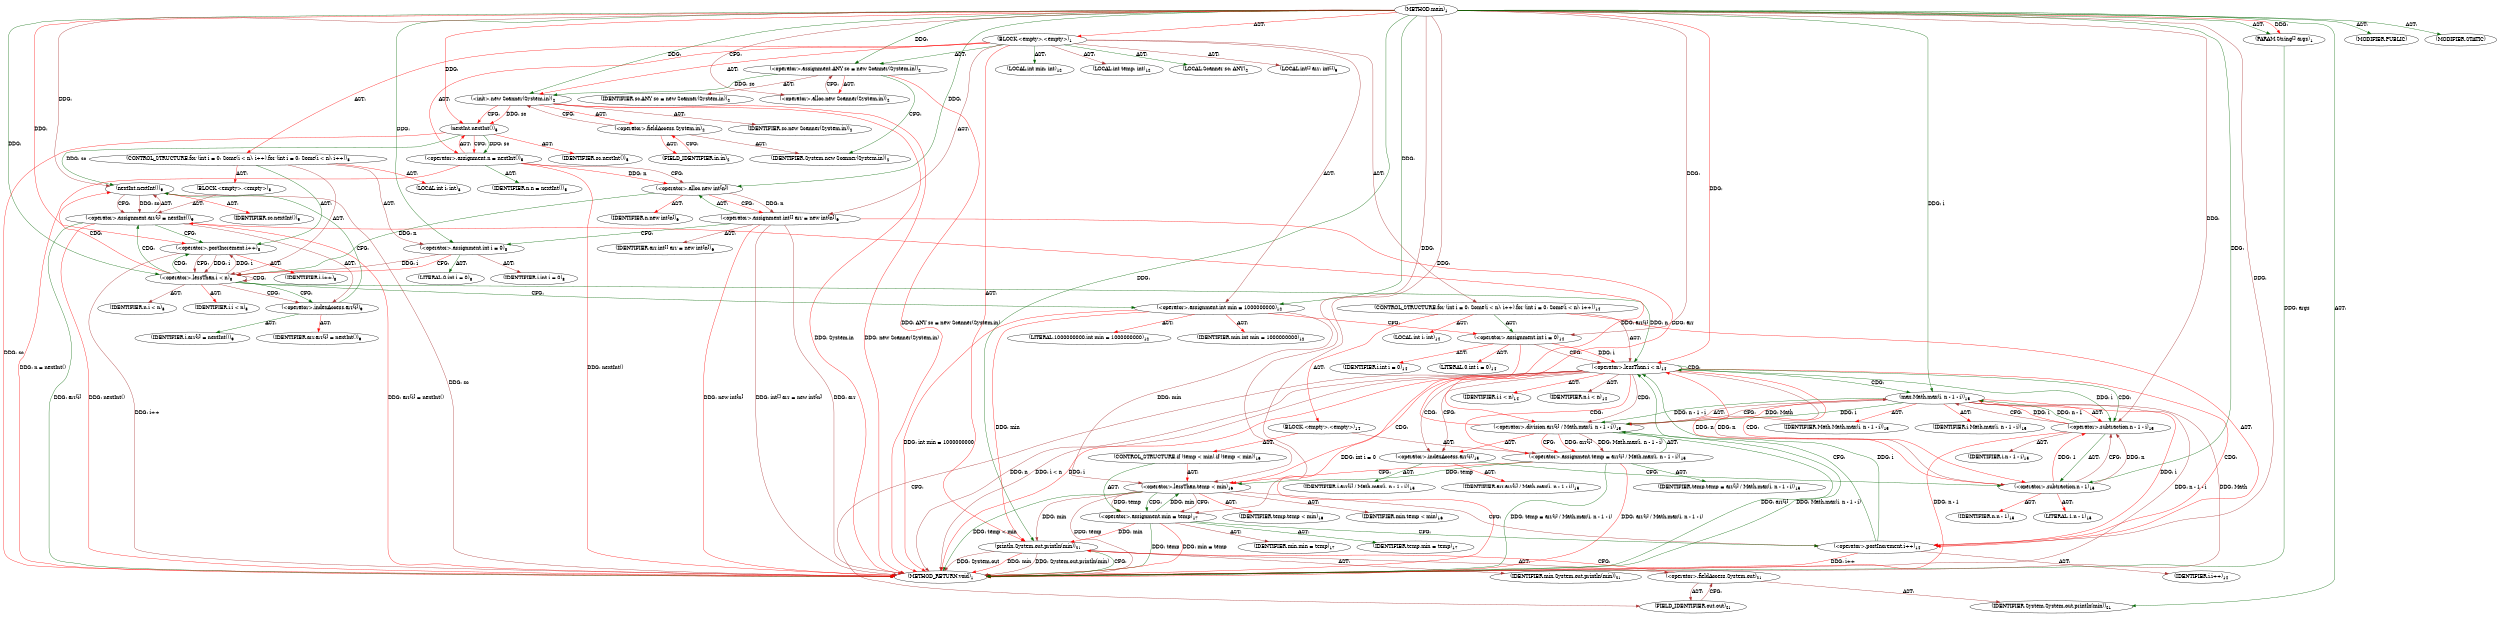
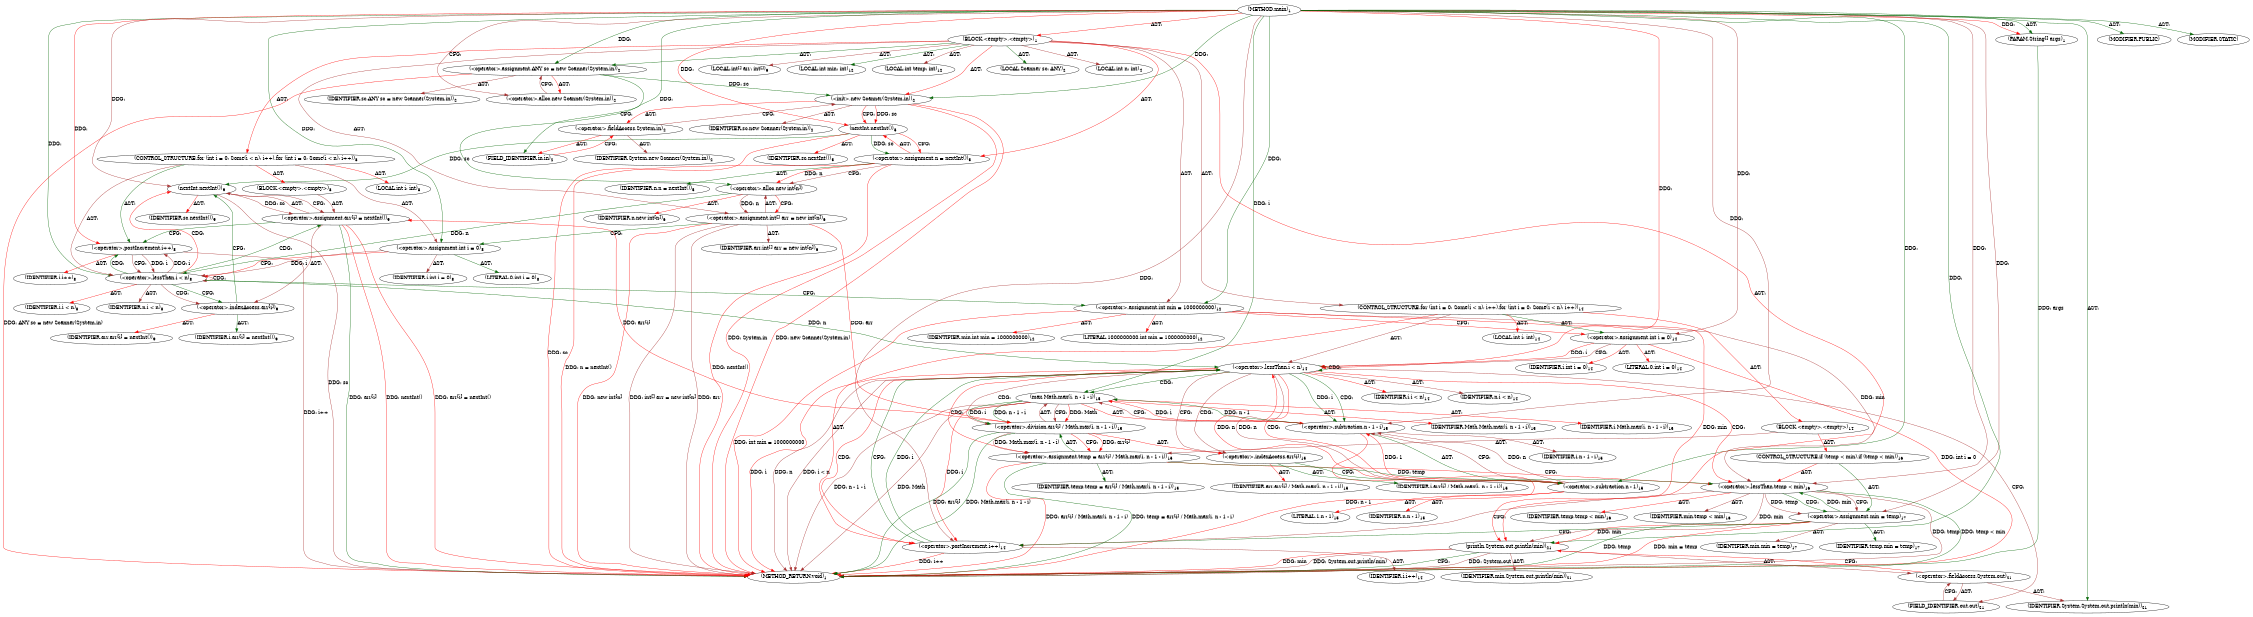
node "(LOCAL,int n: int)": added
edge "(<operator>.assignment,ANY sc = new Scanner(System.in))" -> "(IDENTIFIER,System,new Scanner(System.in))": now "(<operator>.assignment,ANY sc = new Scanner(System.in))" -> "(FIELD_IDENTIFIER,in,in)"
edge "(<operator>.assignment,int[] arr = new int[n])" -> "(<operator>.alloc,new int[n])": color darkgreen -> brown
